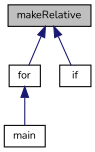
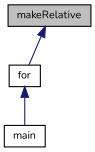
node "if": removed
